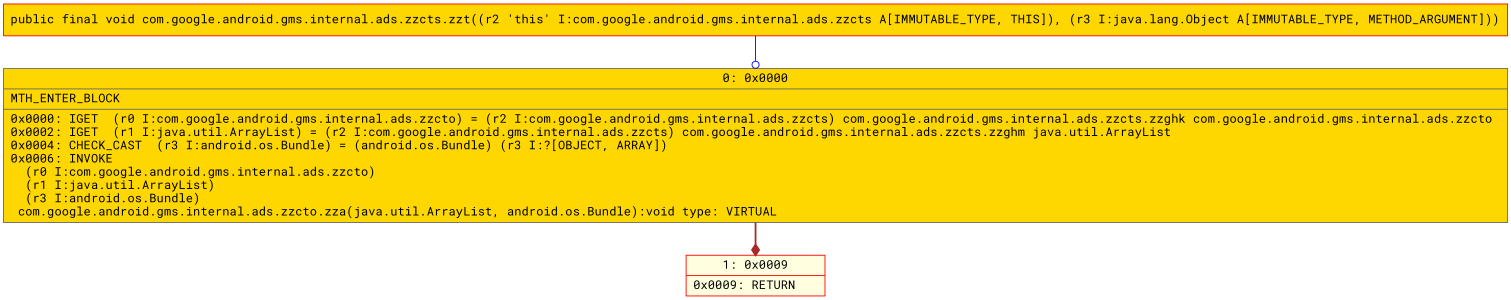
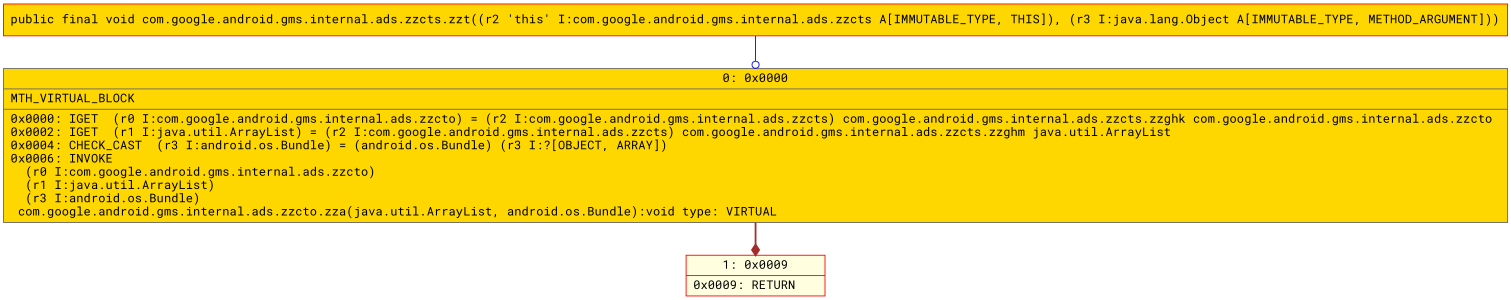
node "0: 0x0000": text "MTH_ENTER_BLOCK" -> "MTH_VIRTUAL_BLOCK"
